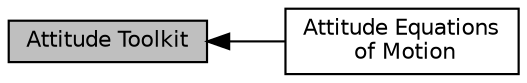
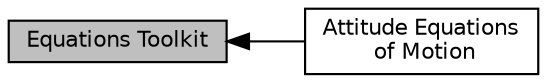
node "Attitude Toolkit": label "Attitude Toolkit" -> "Equations Toolkit"
